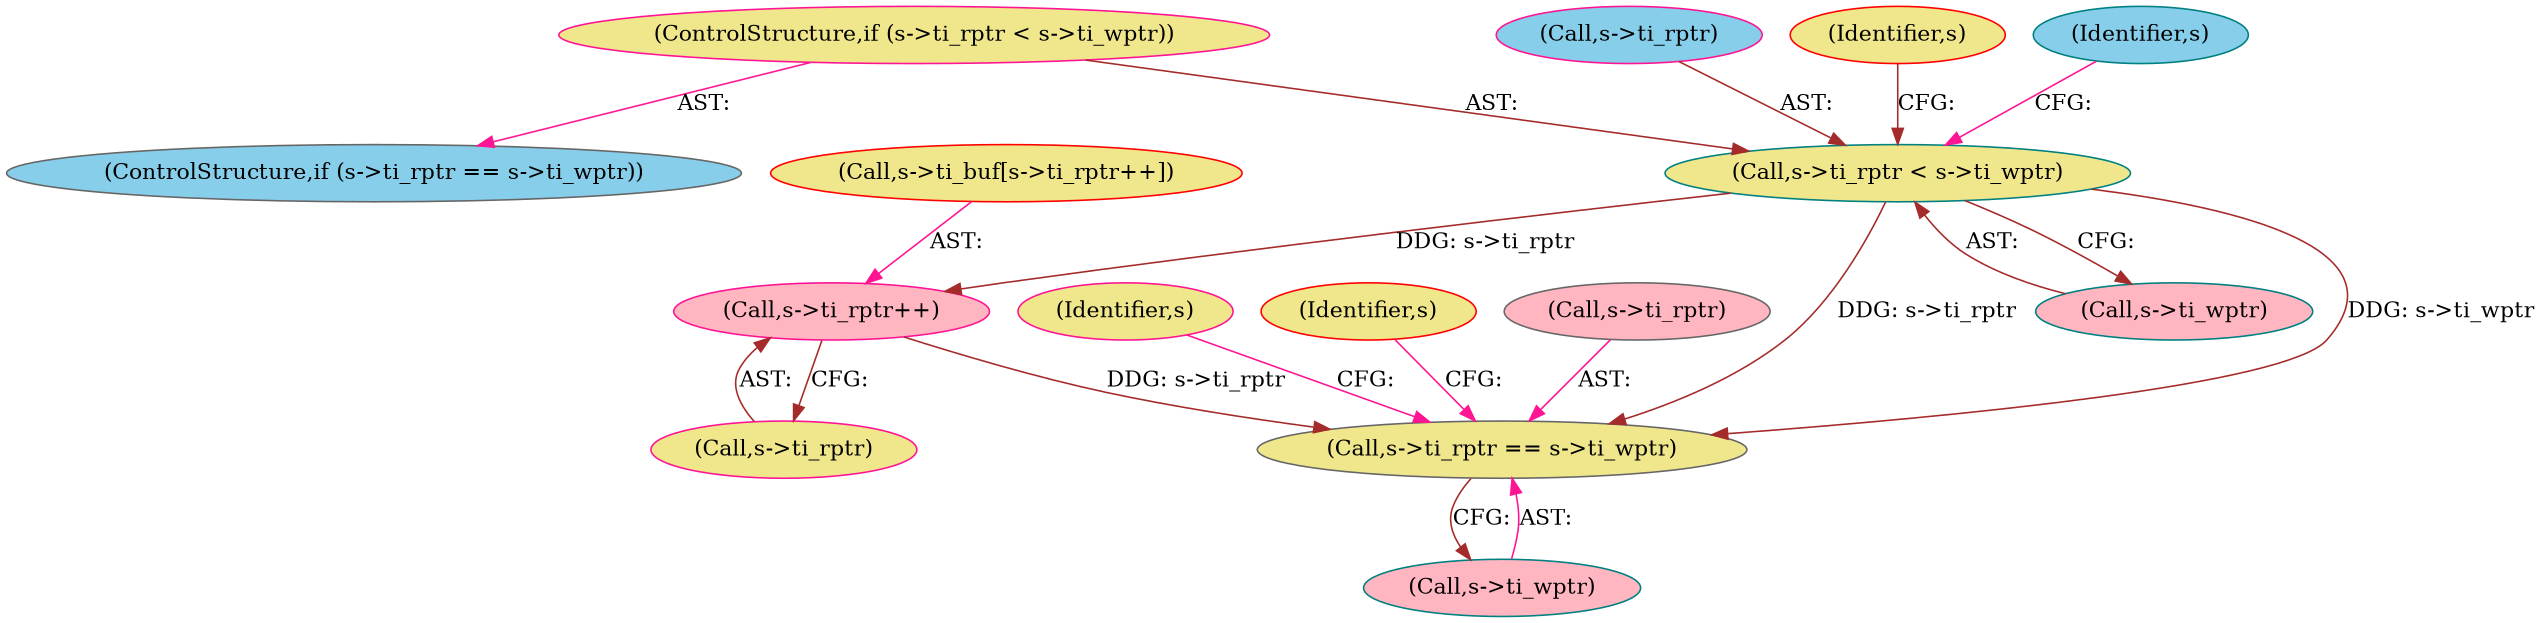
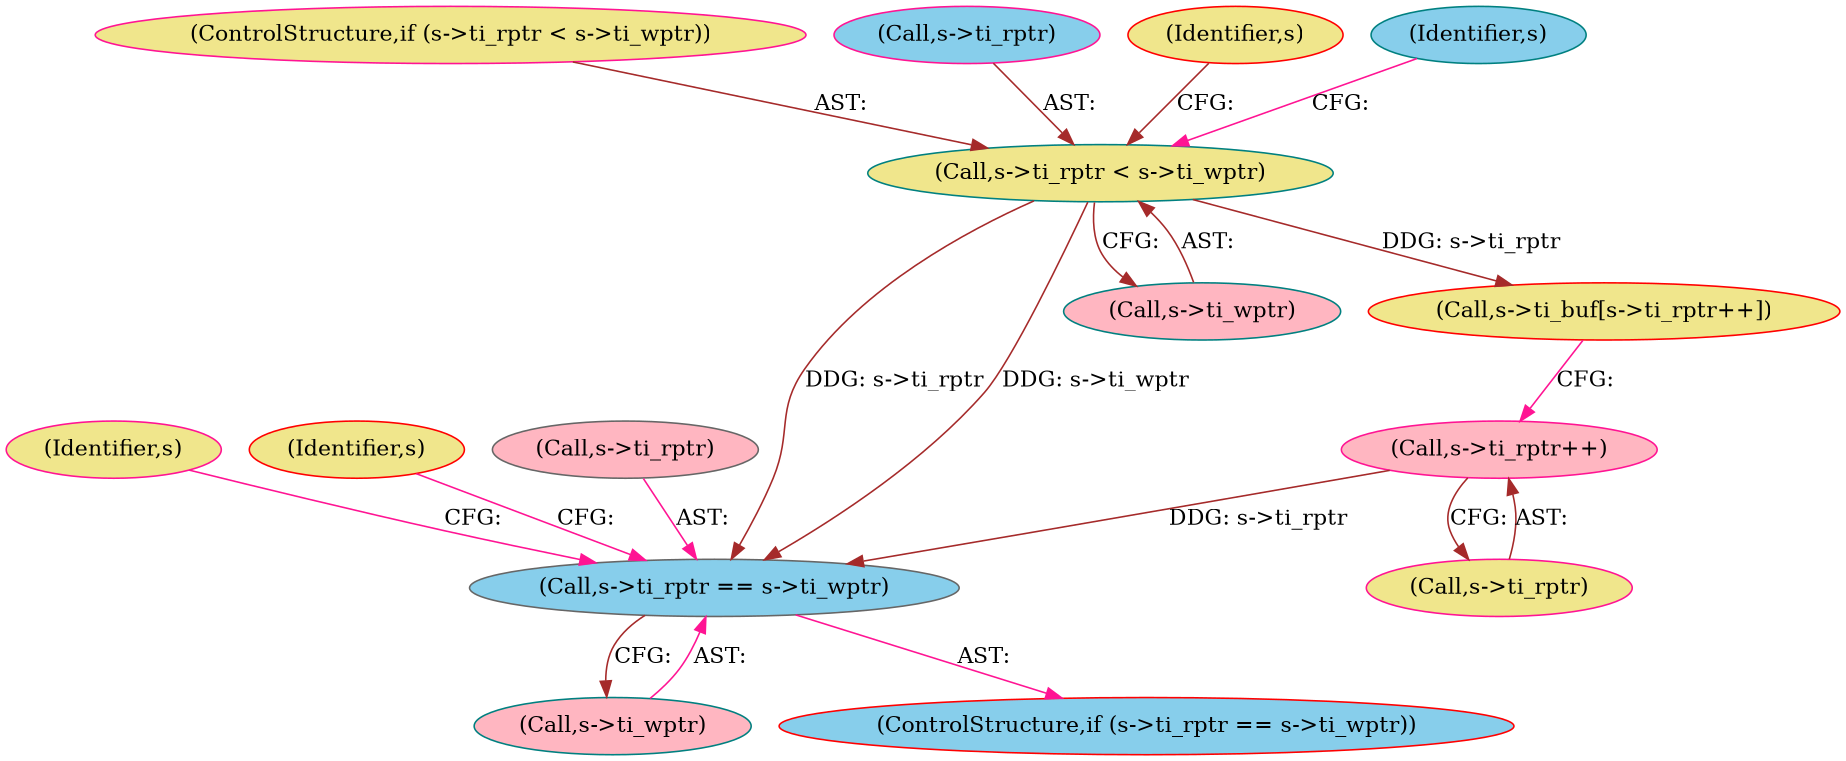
edge "(ControlStructure,if (s->ti_rptr < s->ti_wptr))" -> "(ControlStructure,if (s->ti_rptr == s->ti_wptr))": now "(Call,s->ti_rptr == s->ti_wptr)" -> "(ControlStructure,if (s->ti_rptr == s->ti_wptr))"
node "(ControlStructure,if (s->ti_rptr == s->ti_wptr))": color gray40 -> red
edge "(Call,s->ti_rptr < s->ti_wptr)" -> "(Call,s->ti_rptr++)": now "(Call,s->ti_rptr < s->ti_wptr)" -> "(Call,s->ti_buf[s->ti_rptr++])"
edge "(Call,s->ti_buf[s->ti_rptr++])" -> "(Call,s->ti_rptr++)": label "AST: " -> "CFG: "
node "(Call,s->ti_rptr == s->ti_wptr)": fillcolor khaki -> skyblue
